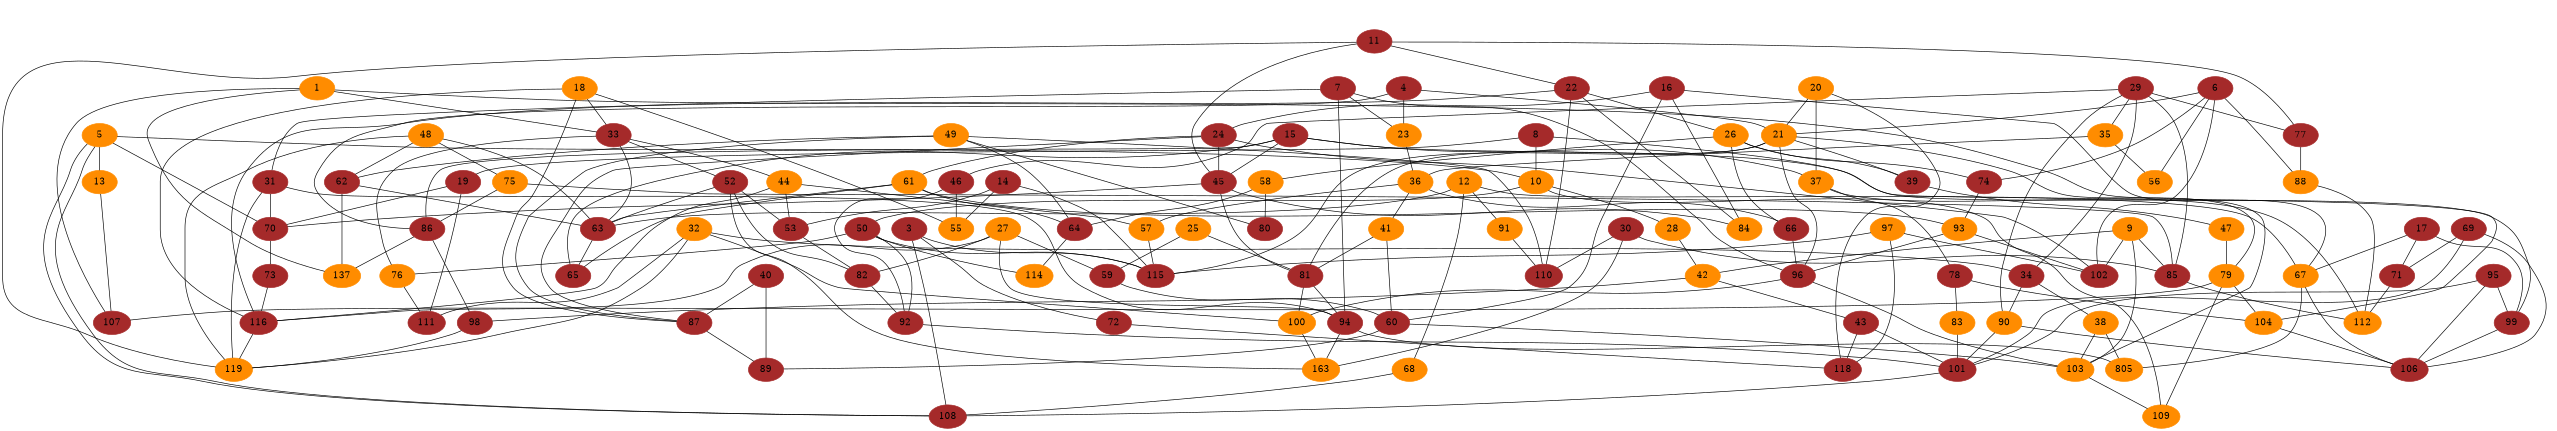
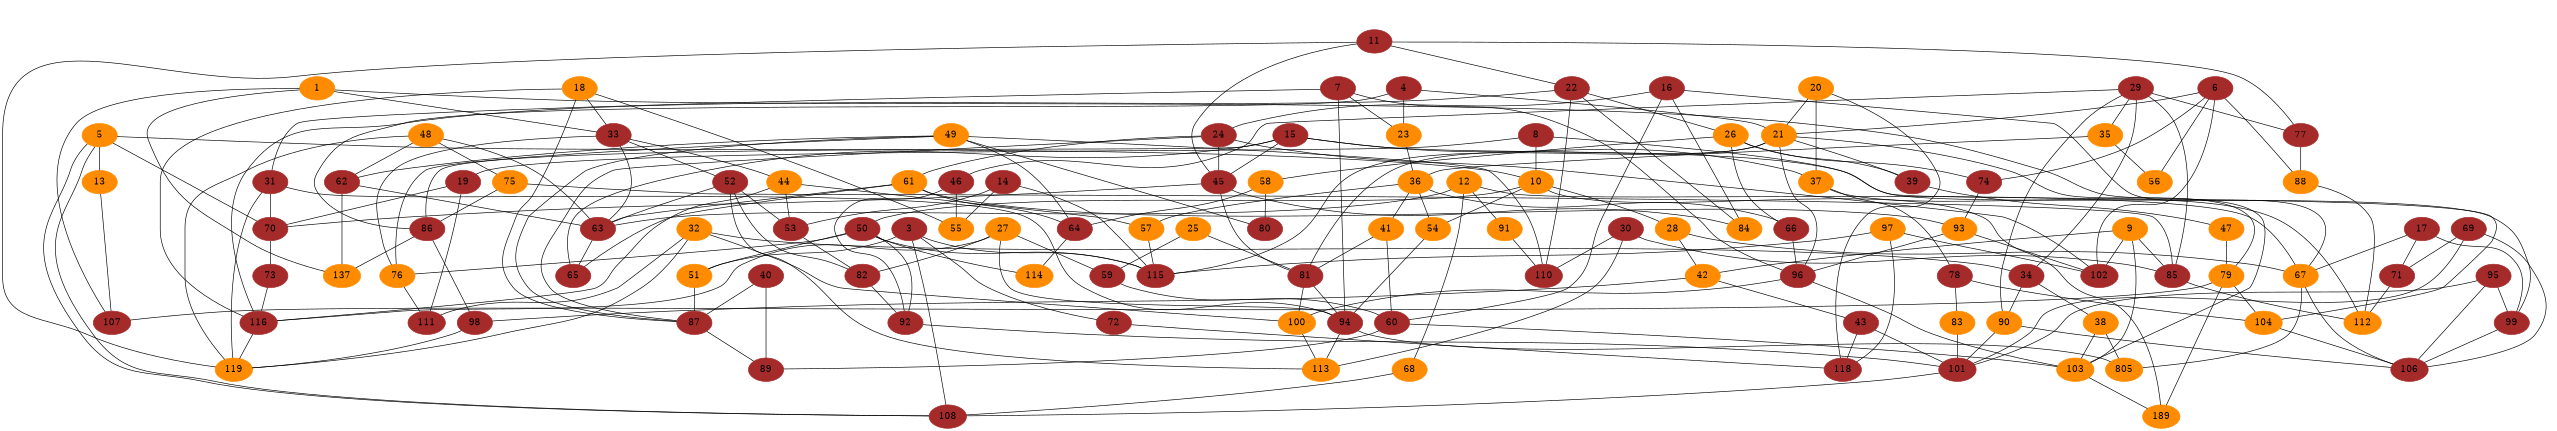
edge "49" -- "76": added
node "54": added
edge "28" -- "67": added
node "51": added
node "163": label "163" -> "113"
node "109": label "109" -> "189"
